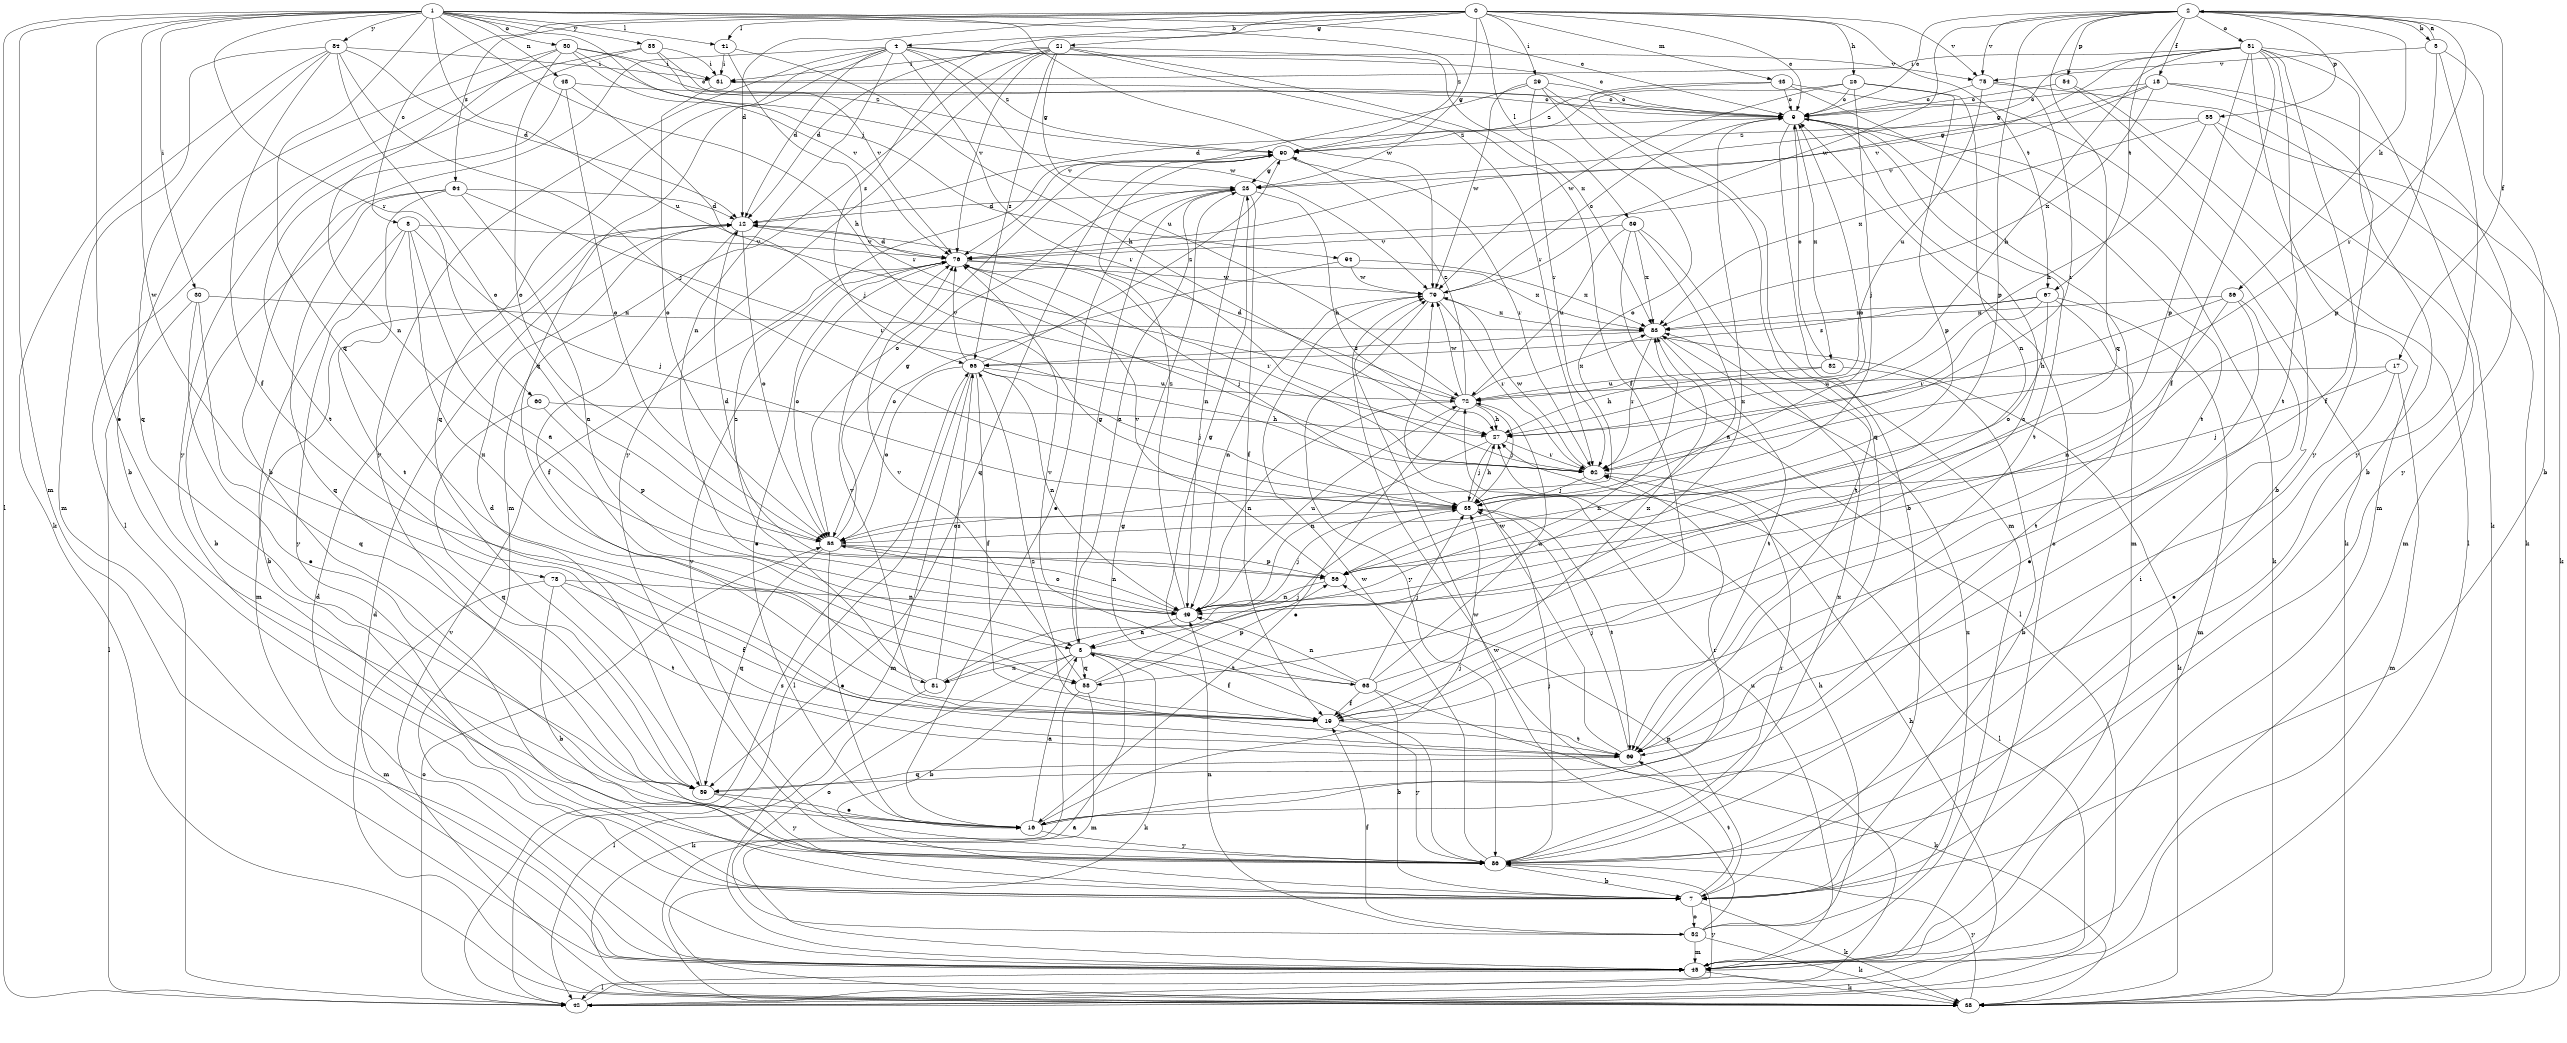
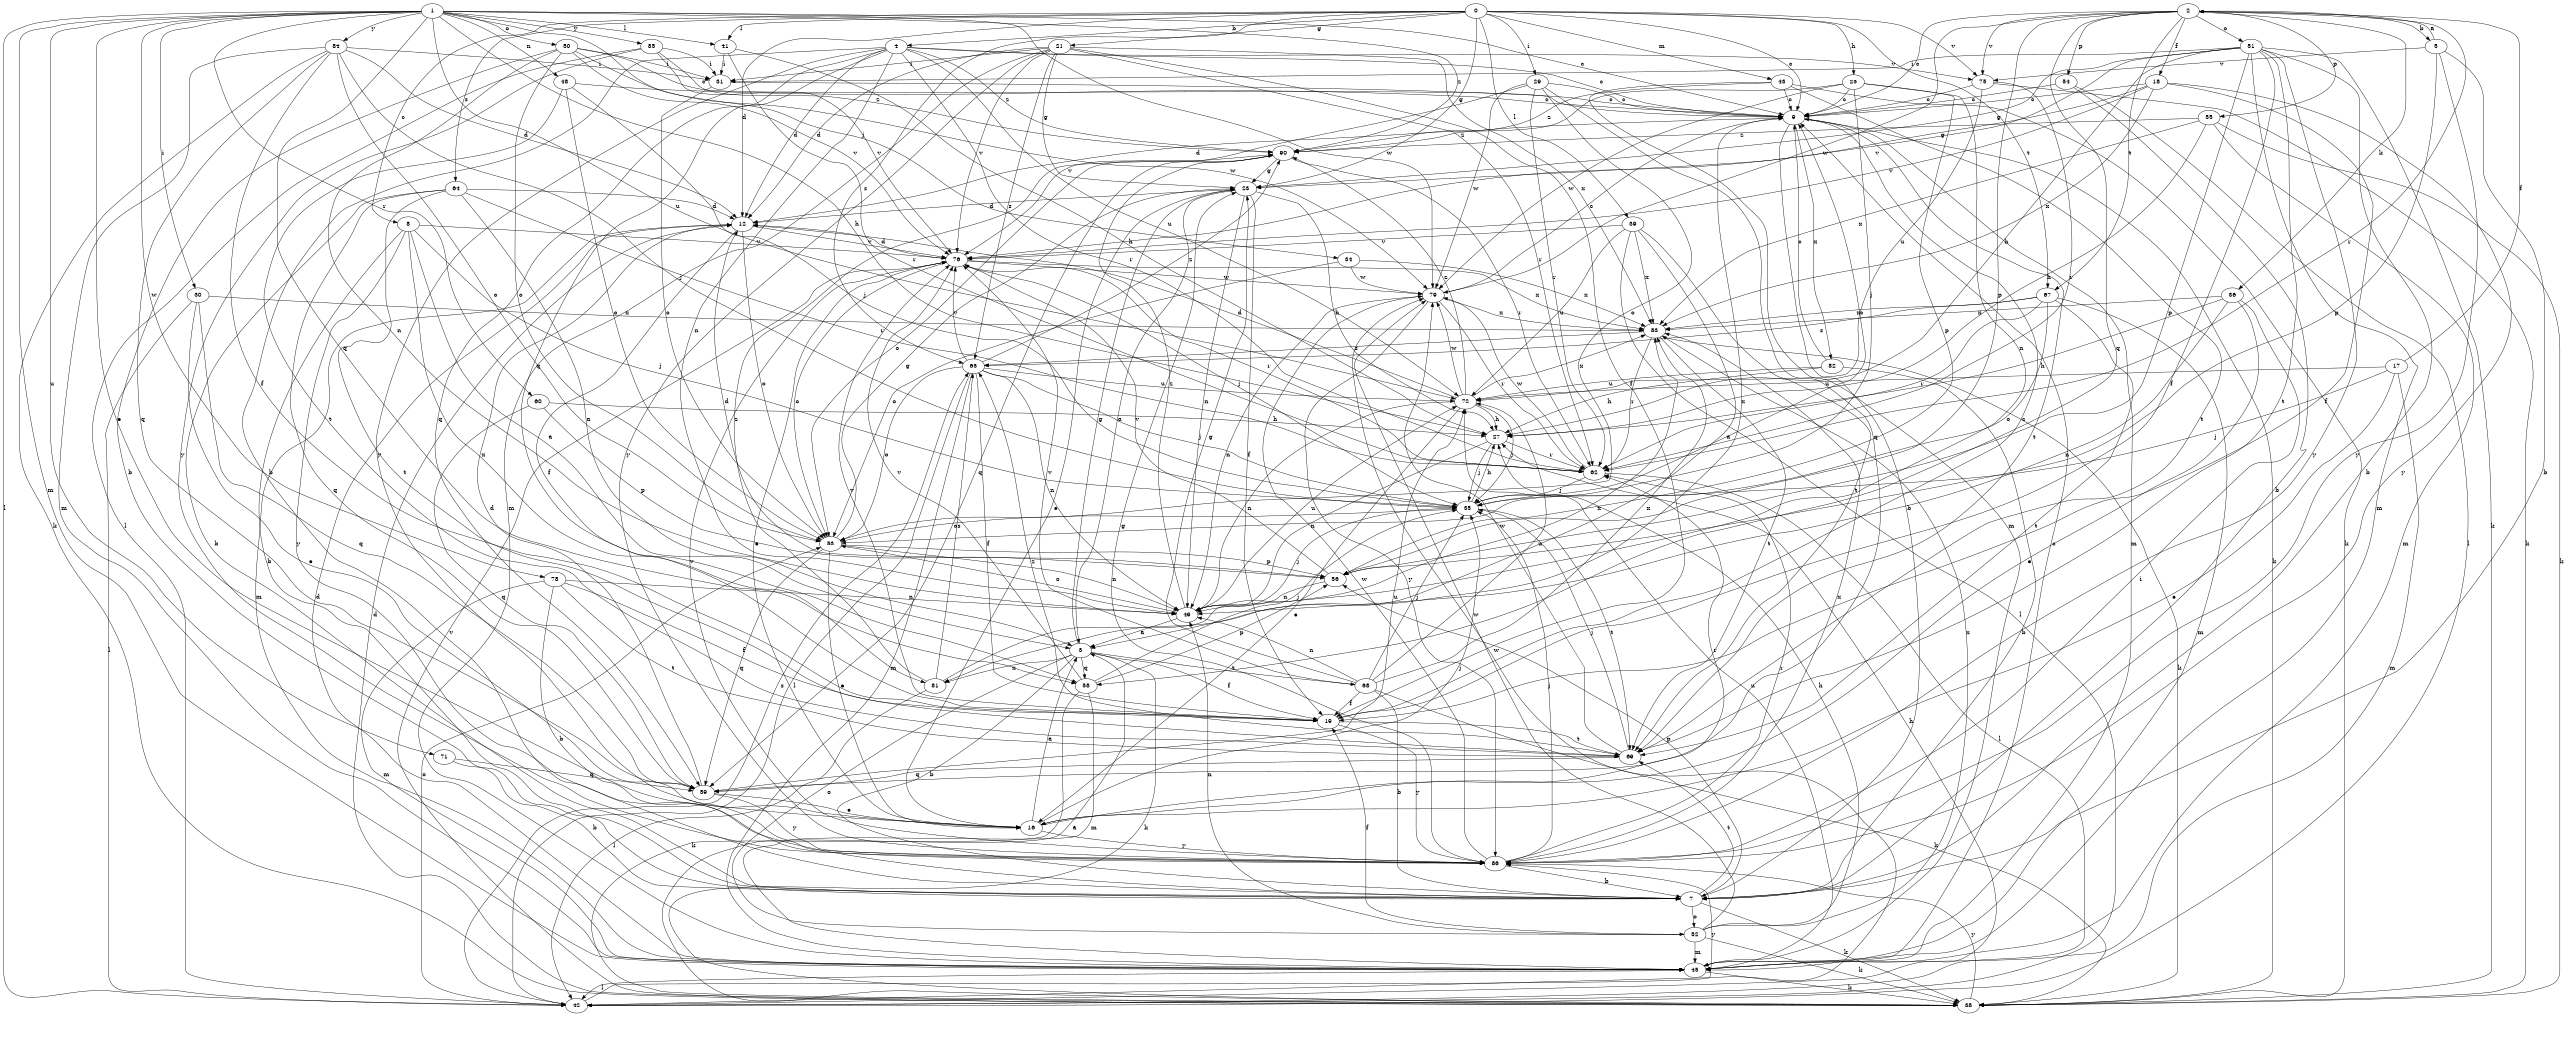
edge "2" -> "17": reversed
node "94": label "94" -> "34"
edge "59" -> "72": added, label "u"
node "71": added
